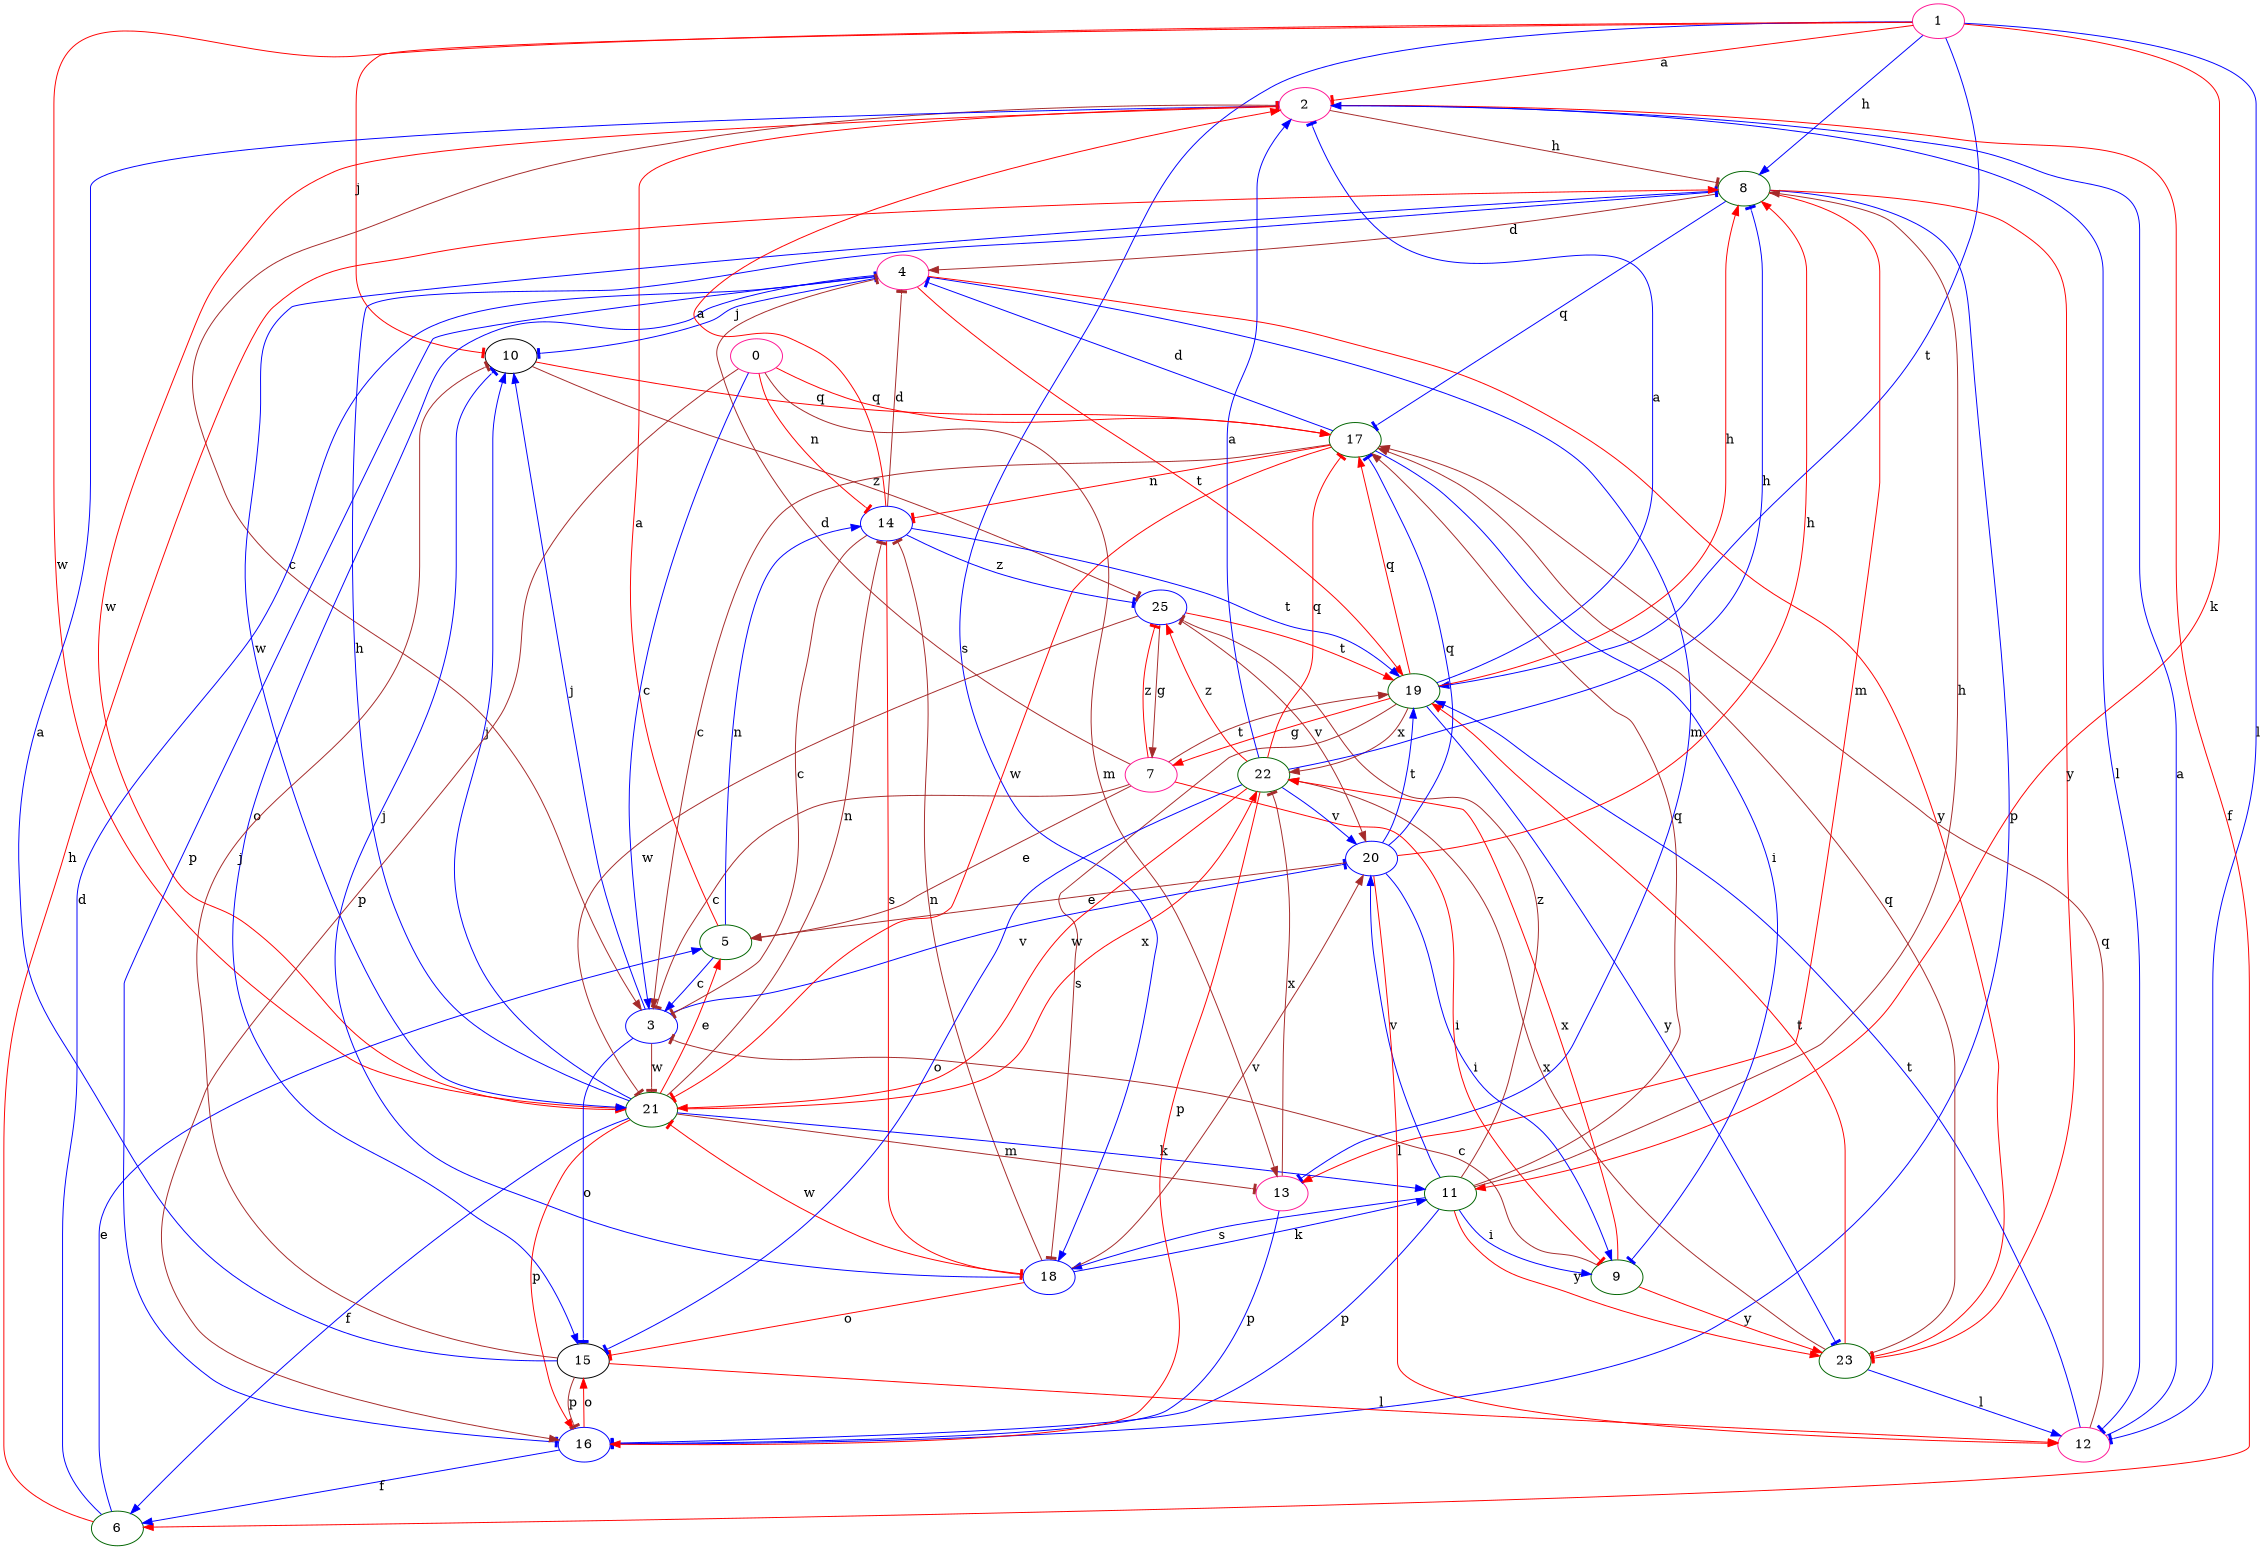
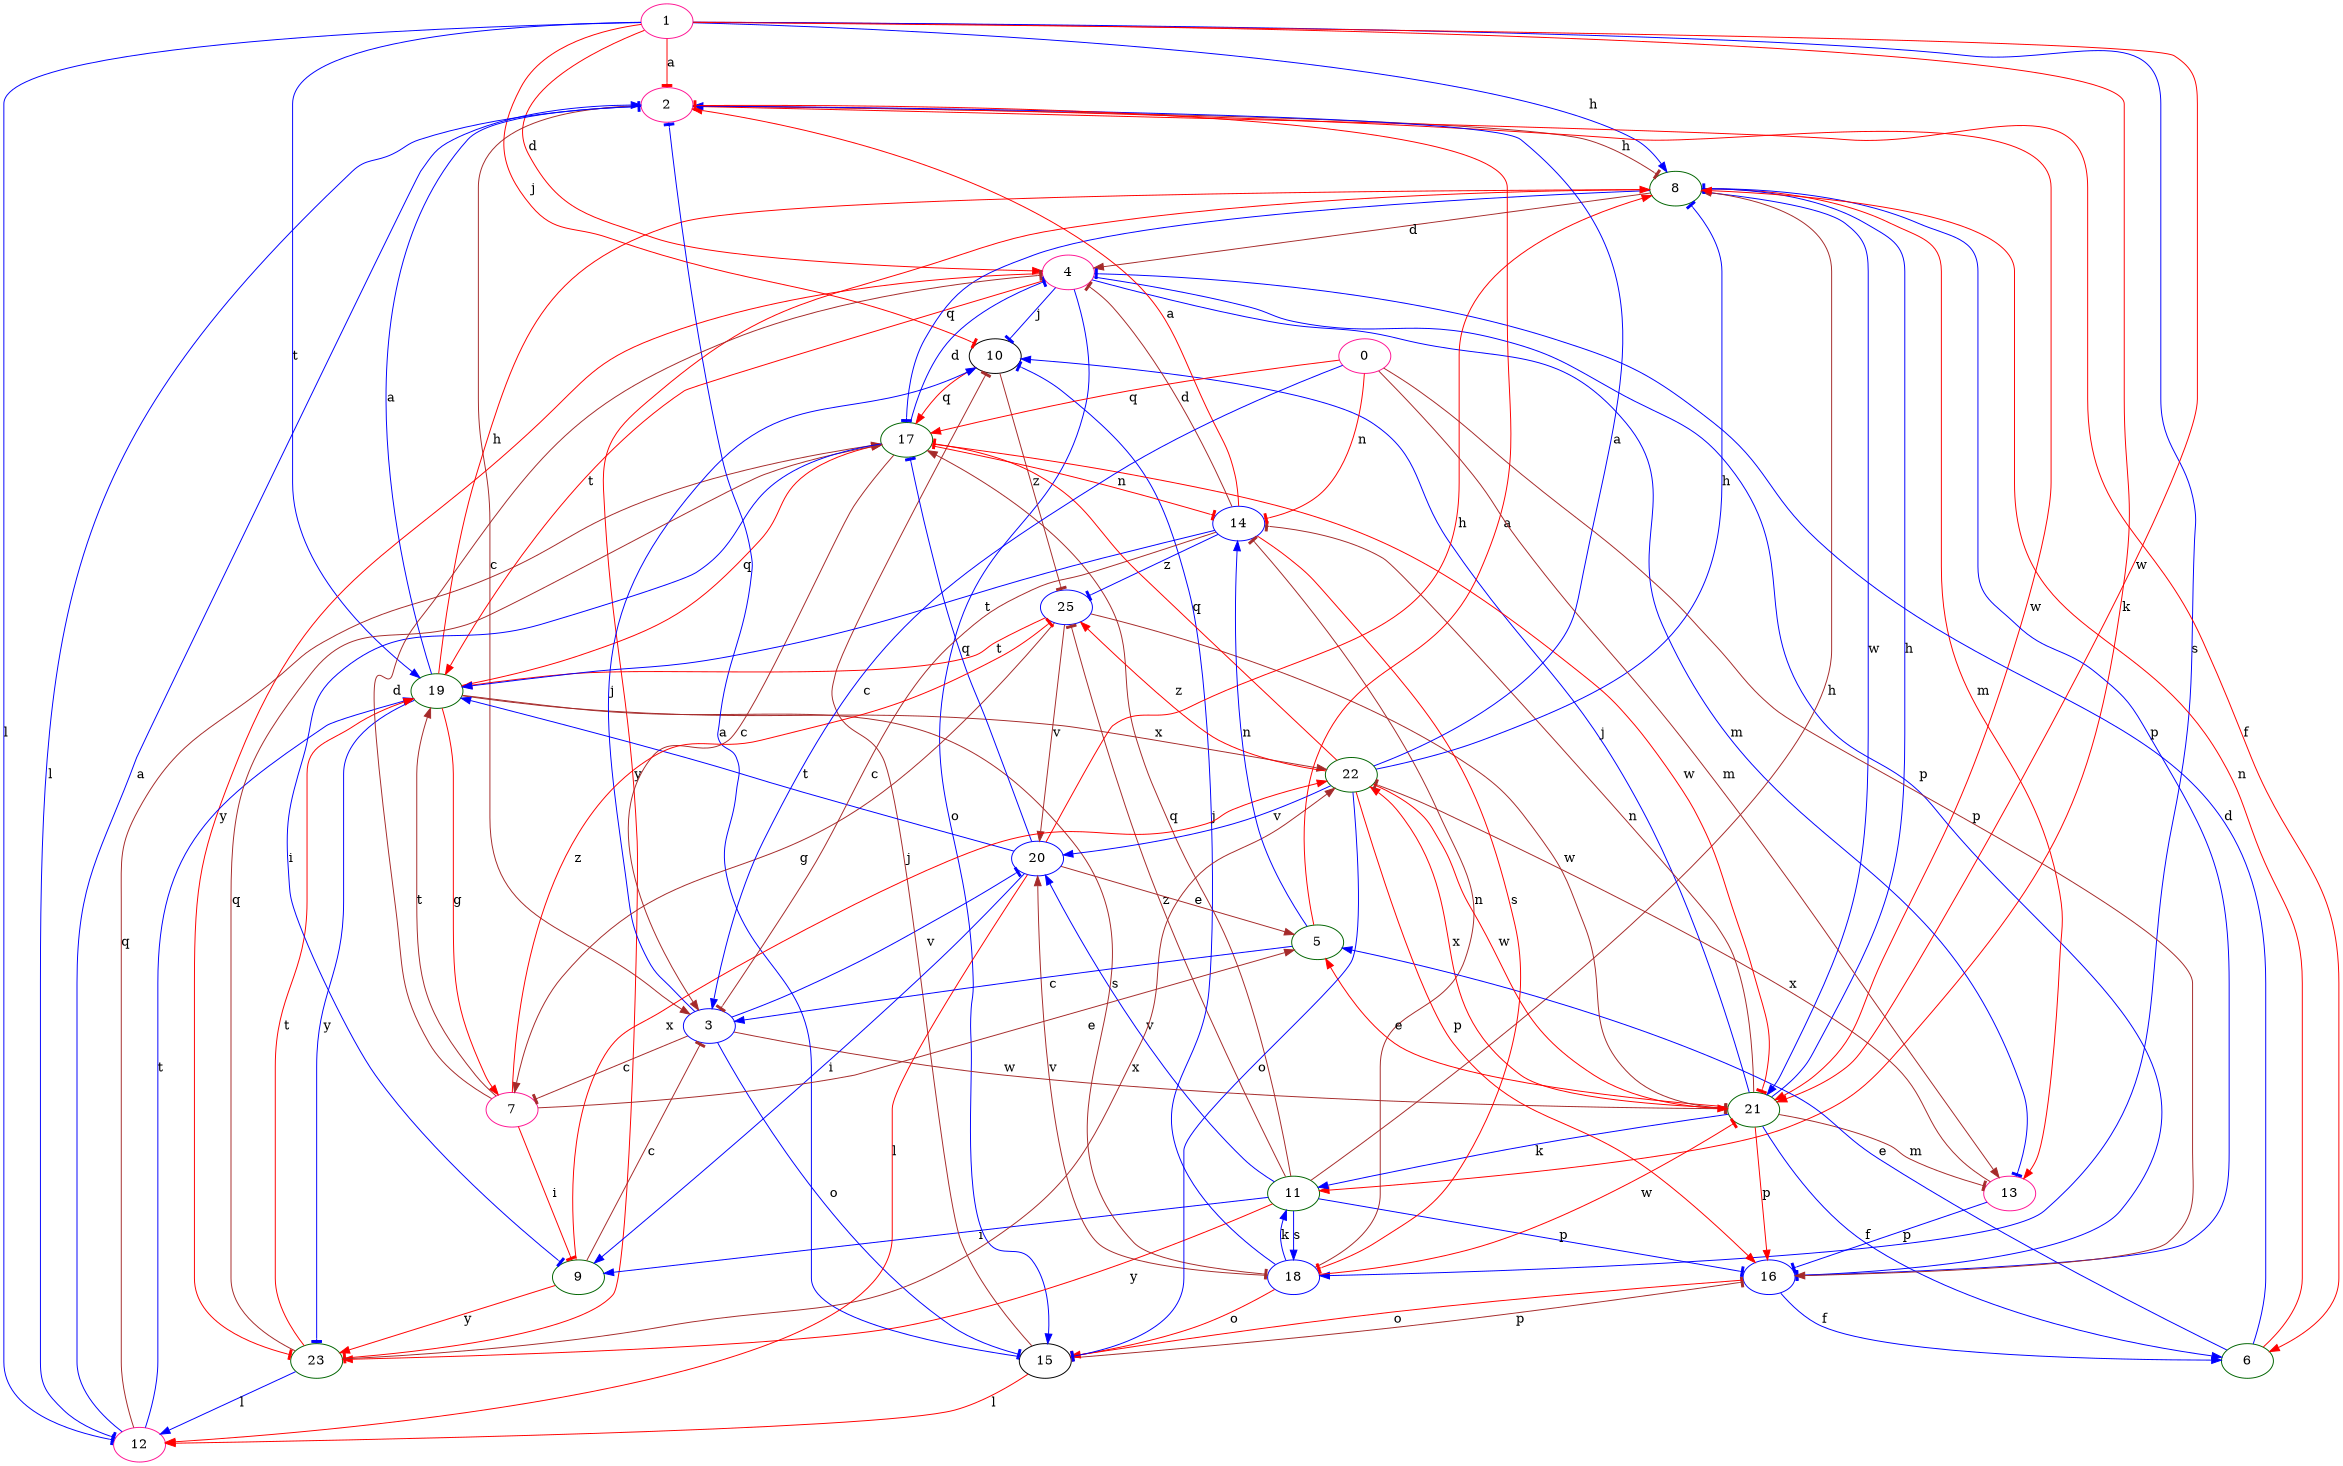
edge "1" -> "4": added, label "d"
edge "7" -> "3": reversed
edge "6" -> "8": label "h" -> "n"
